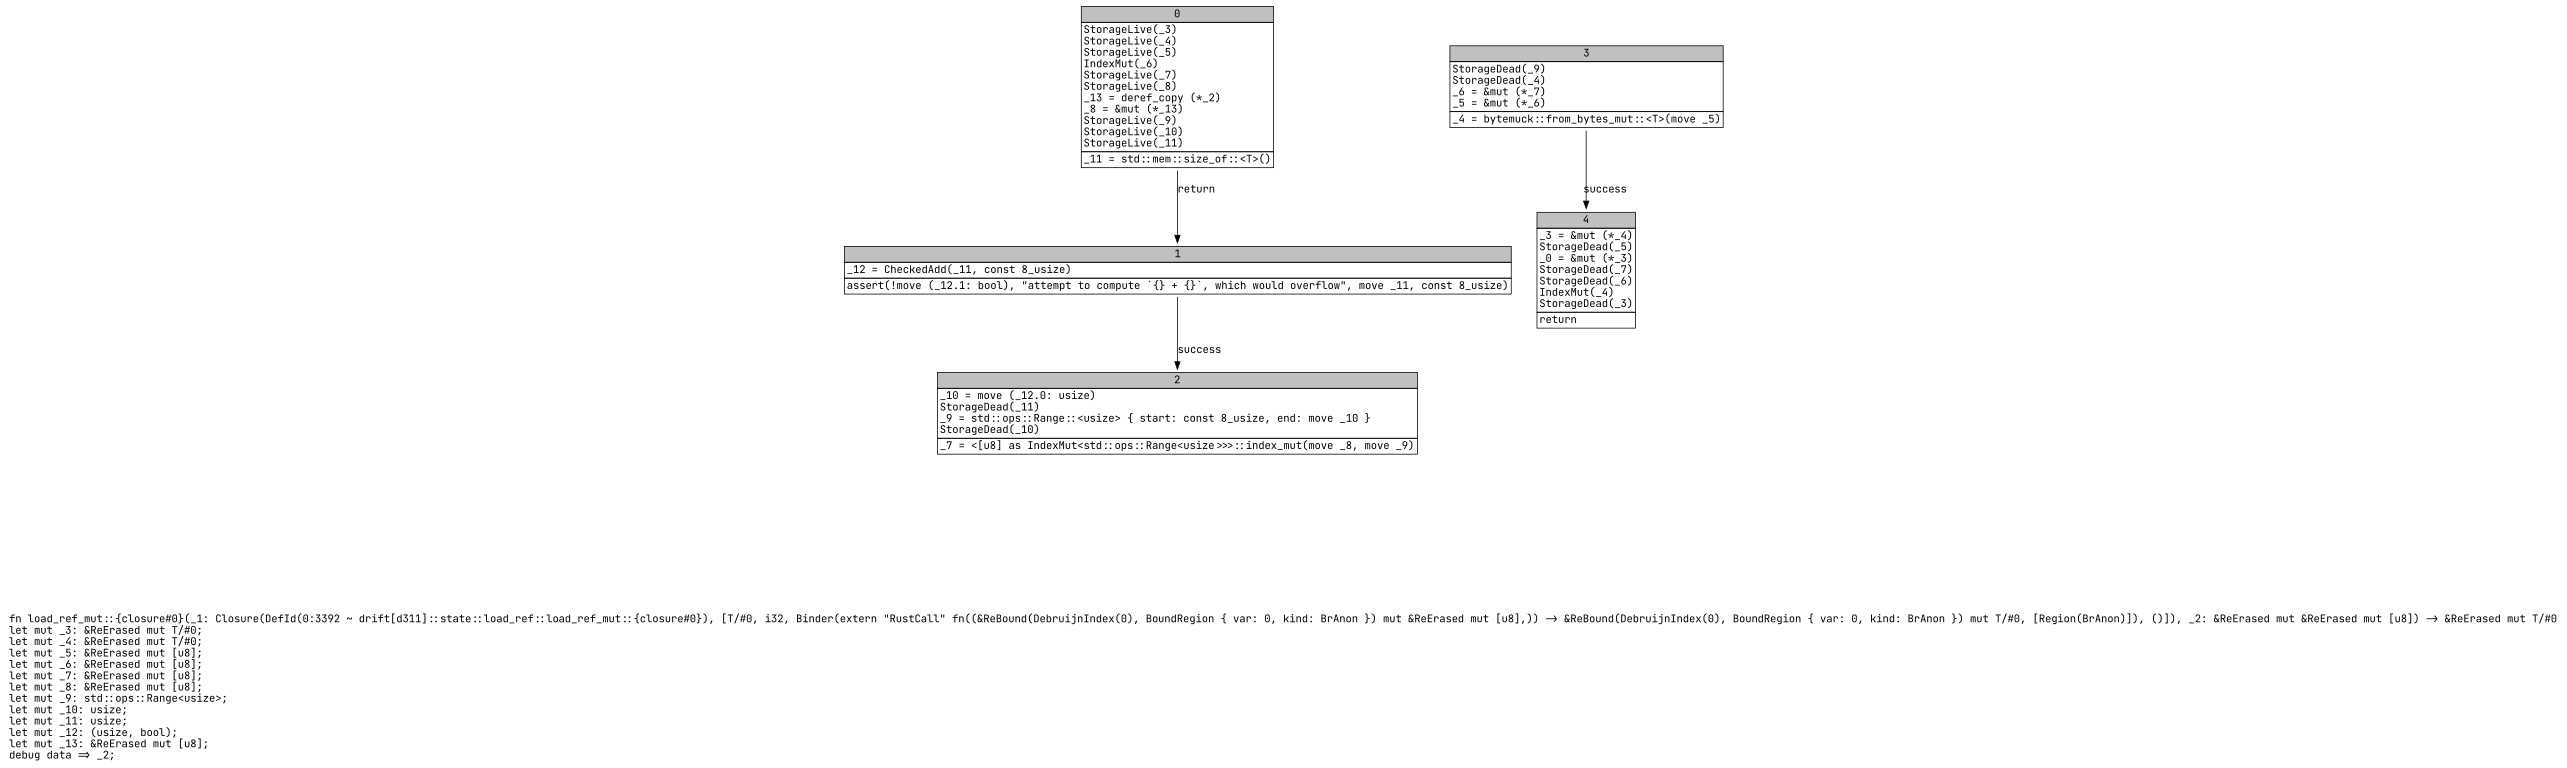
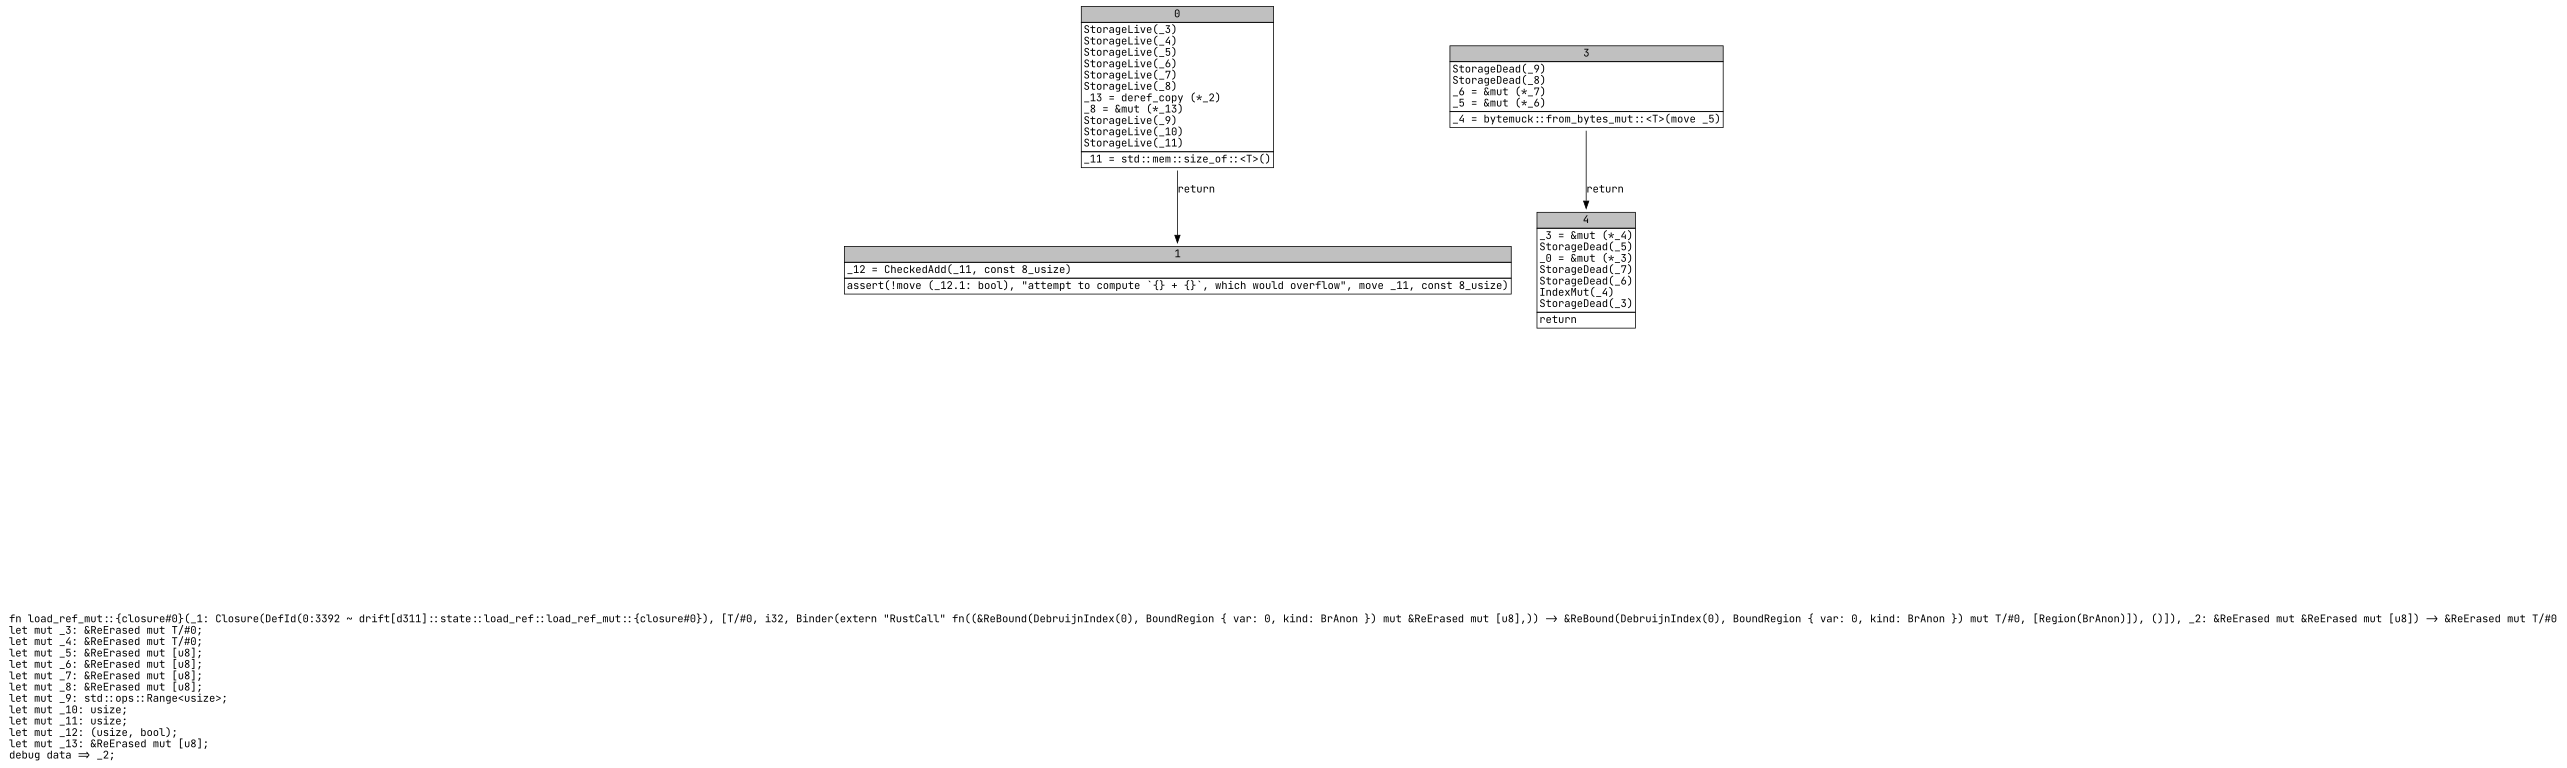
node "0": text "IndexMut(_6)" -> "StorageLive(_6)"
node "3": text "StorageDead(_4)" -> "StorageDead(_8)"
edge "3" -> "4": label "success" -> "return"
node "2": removed
